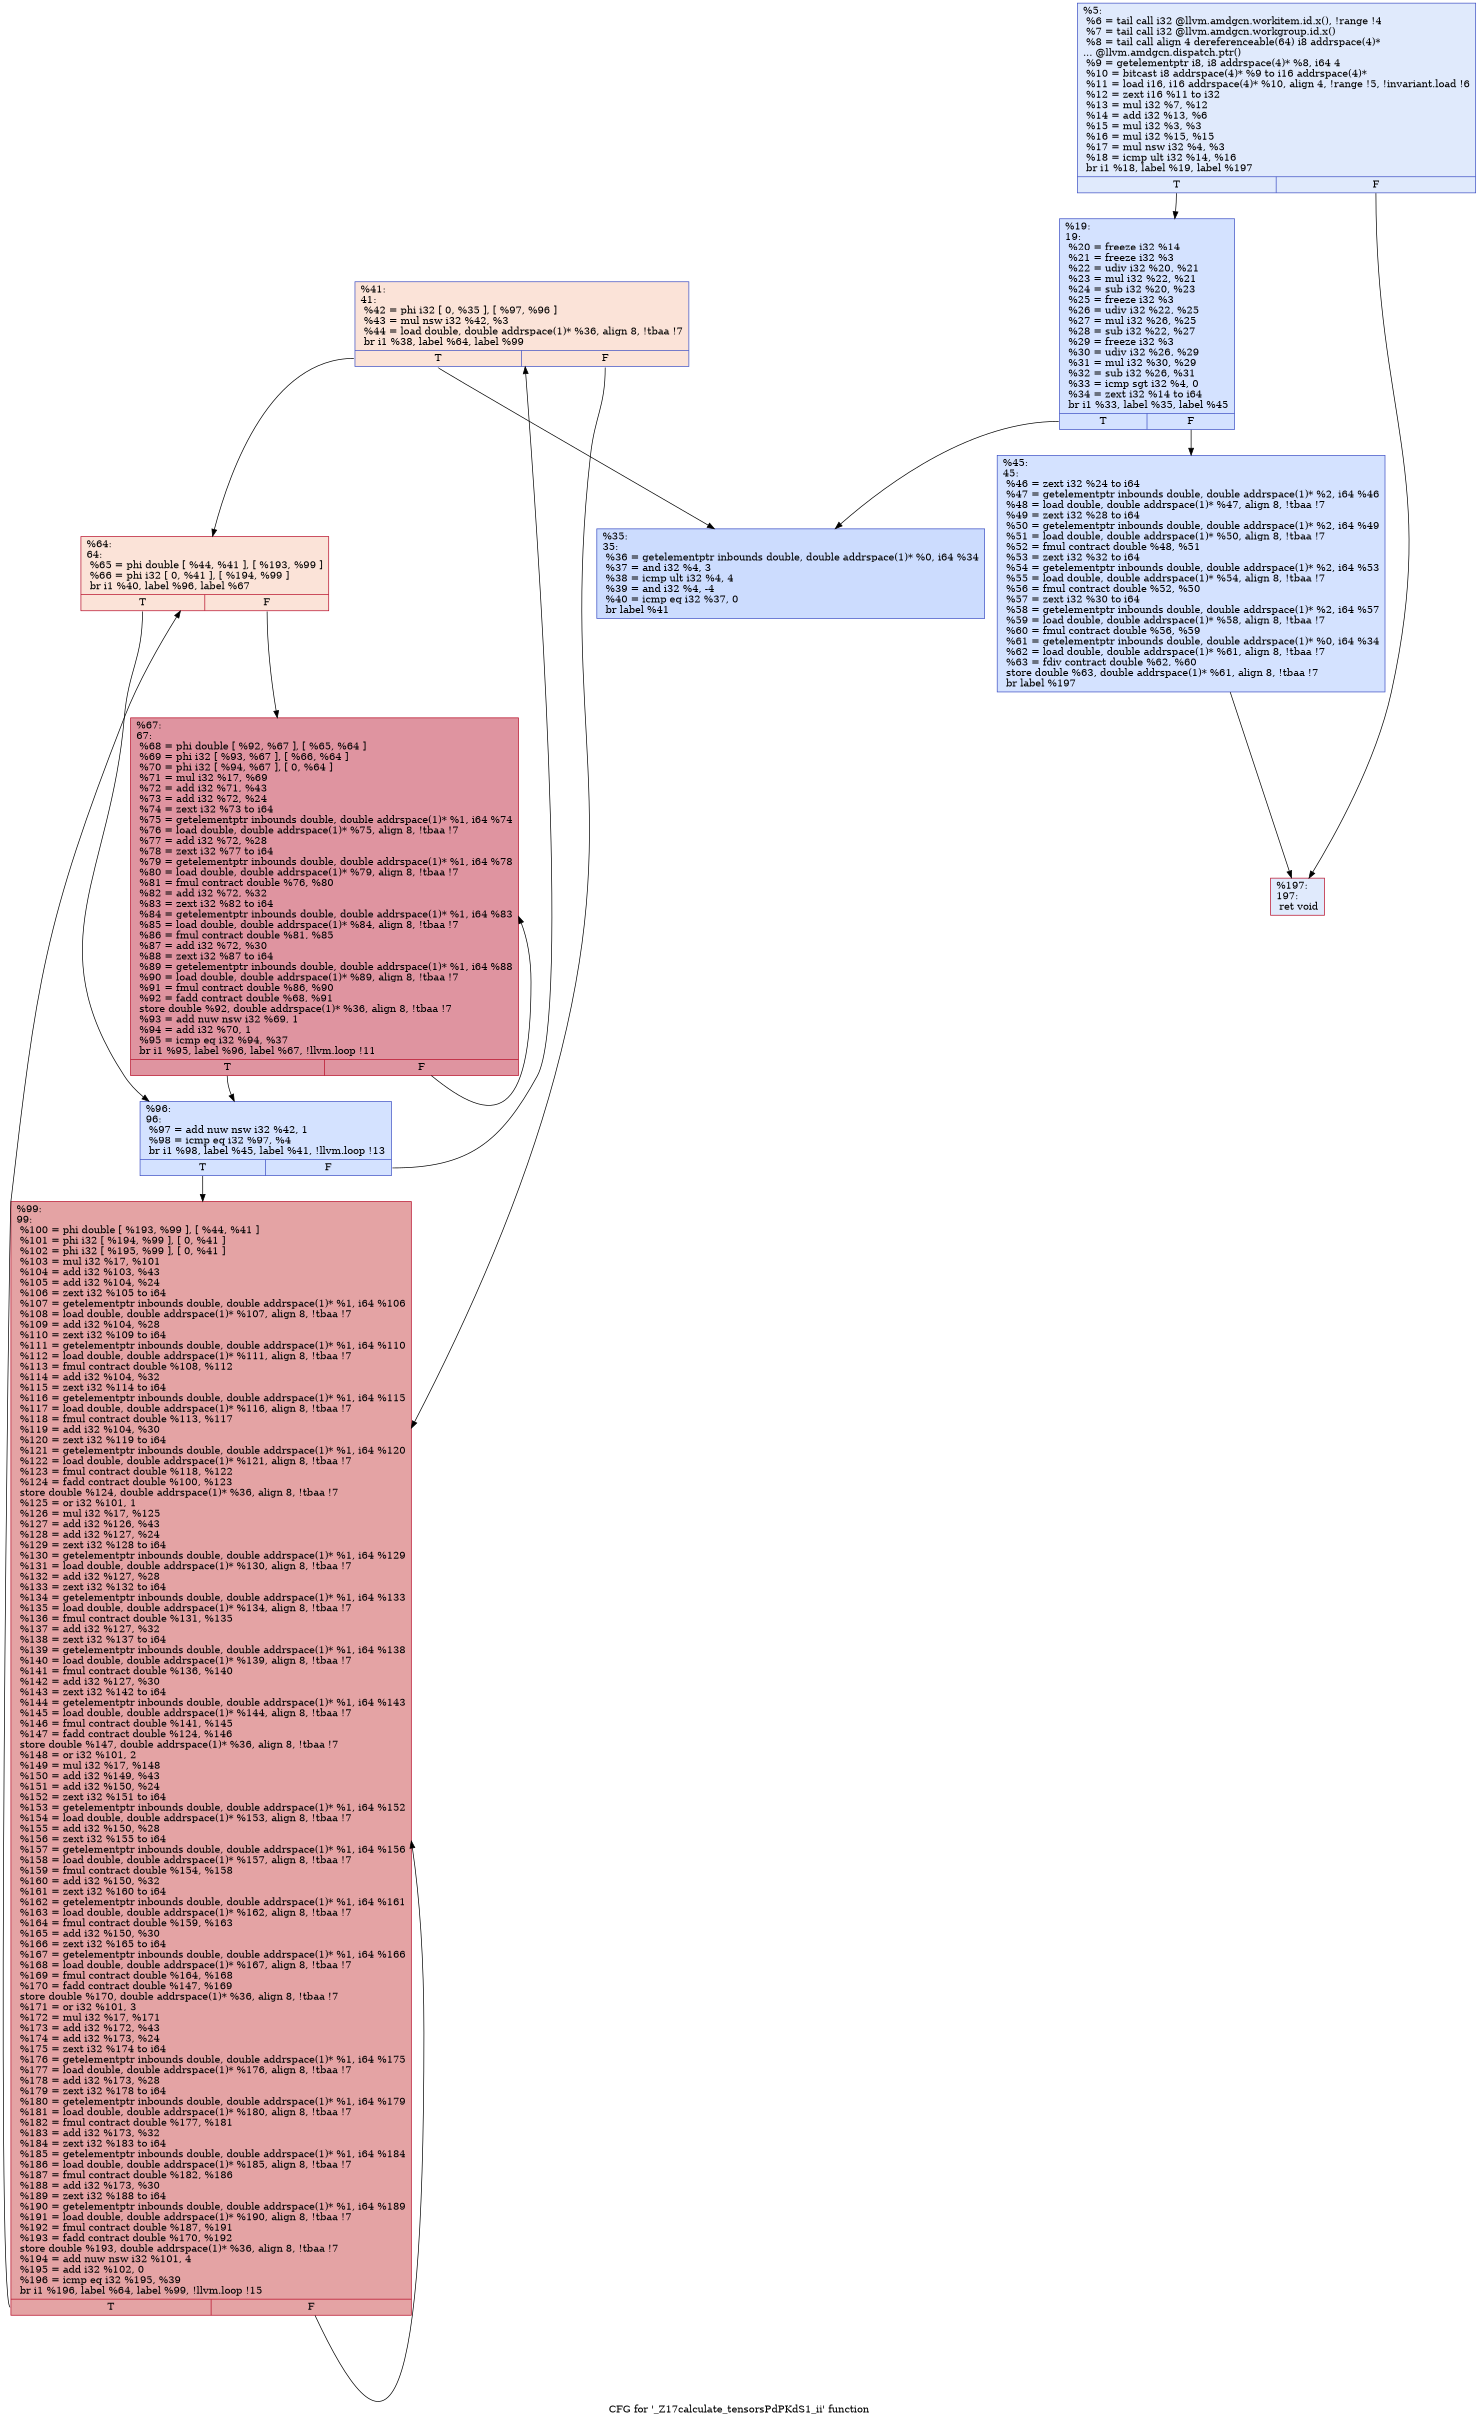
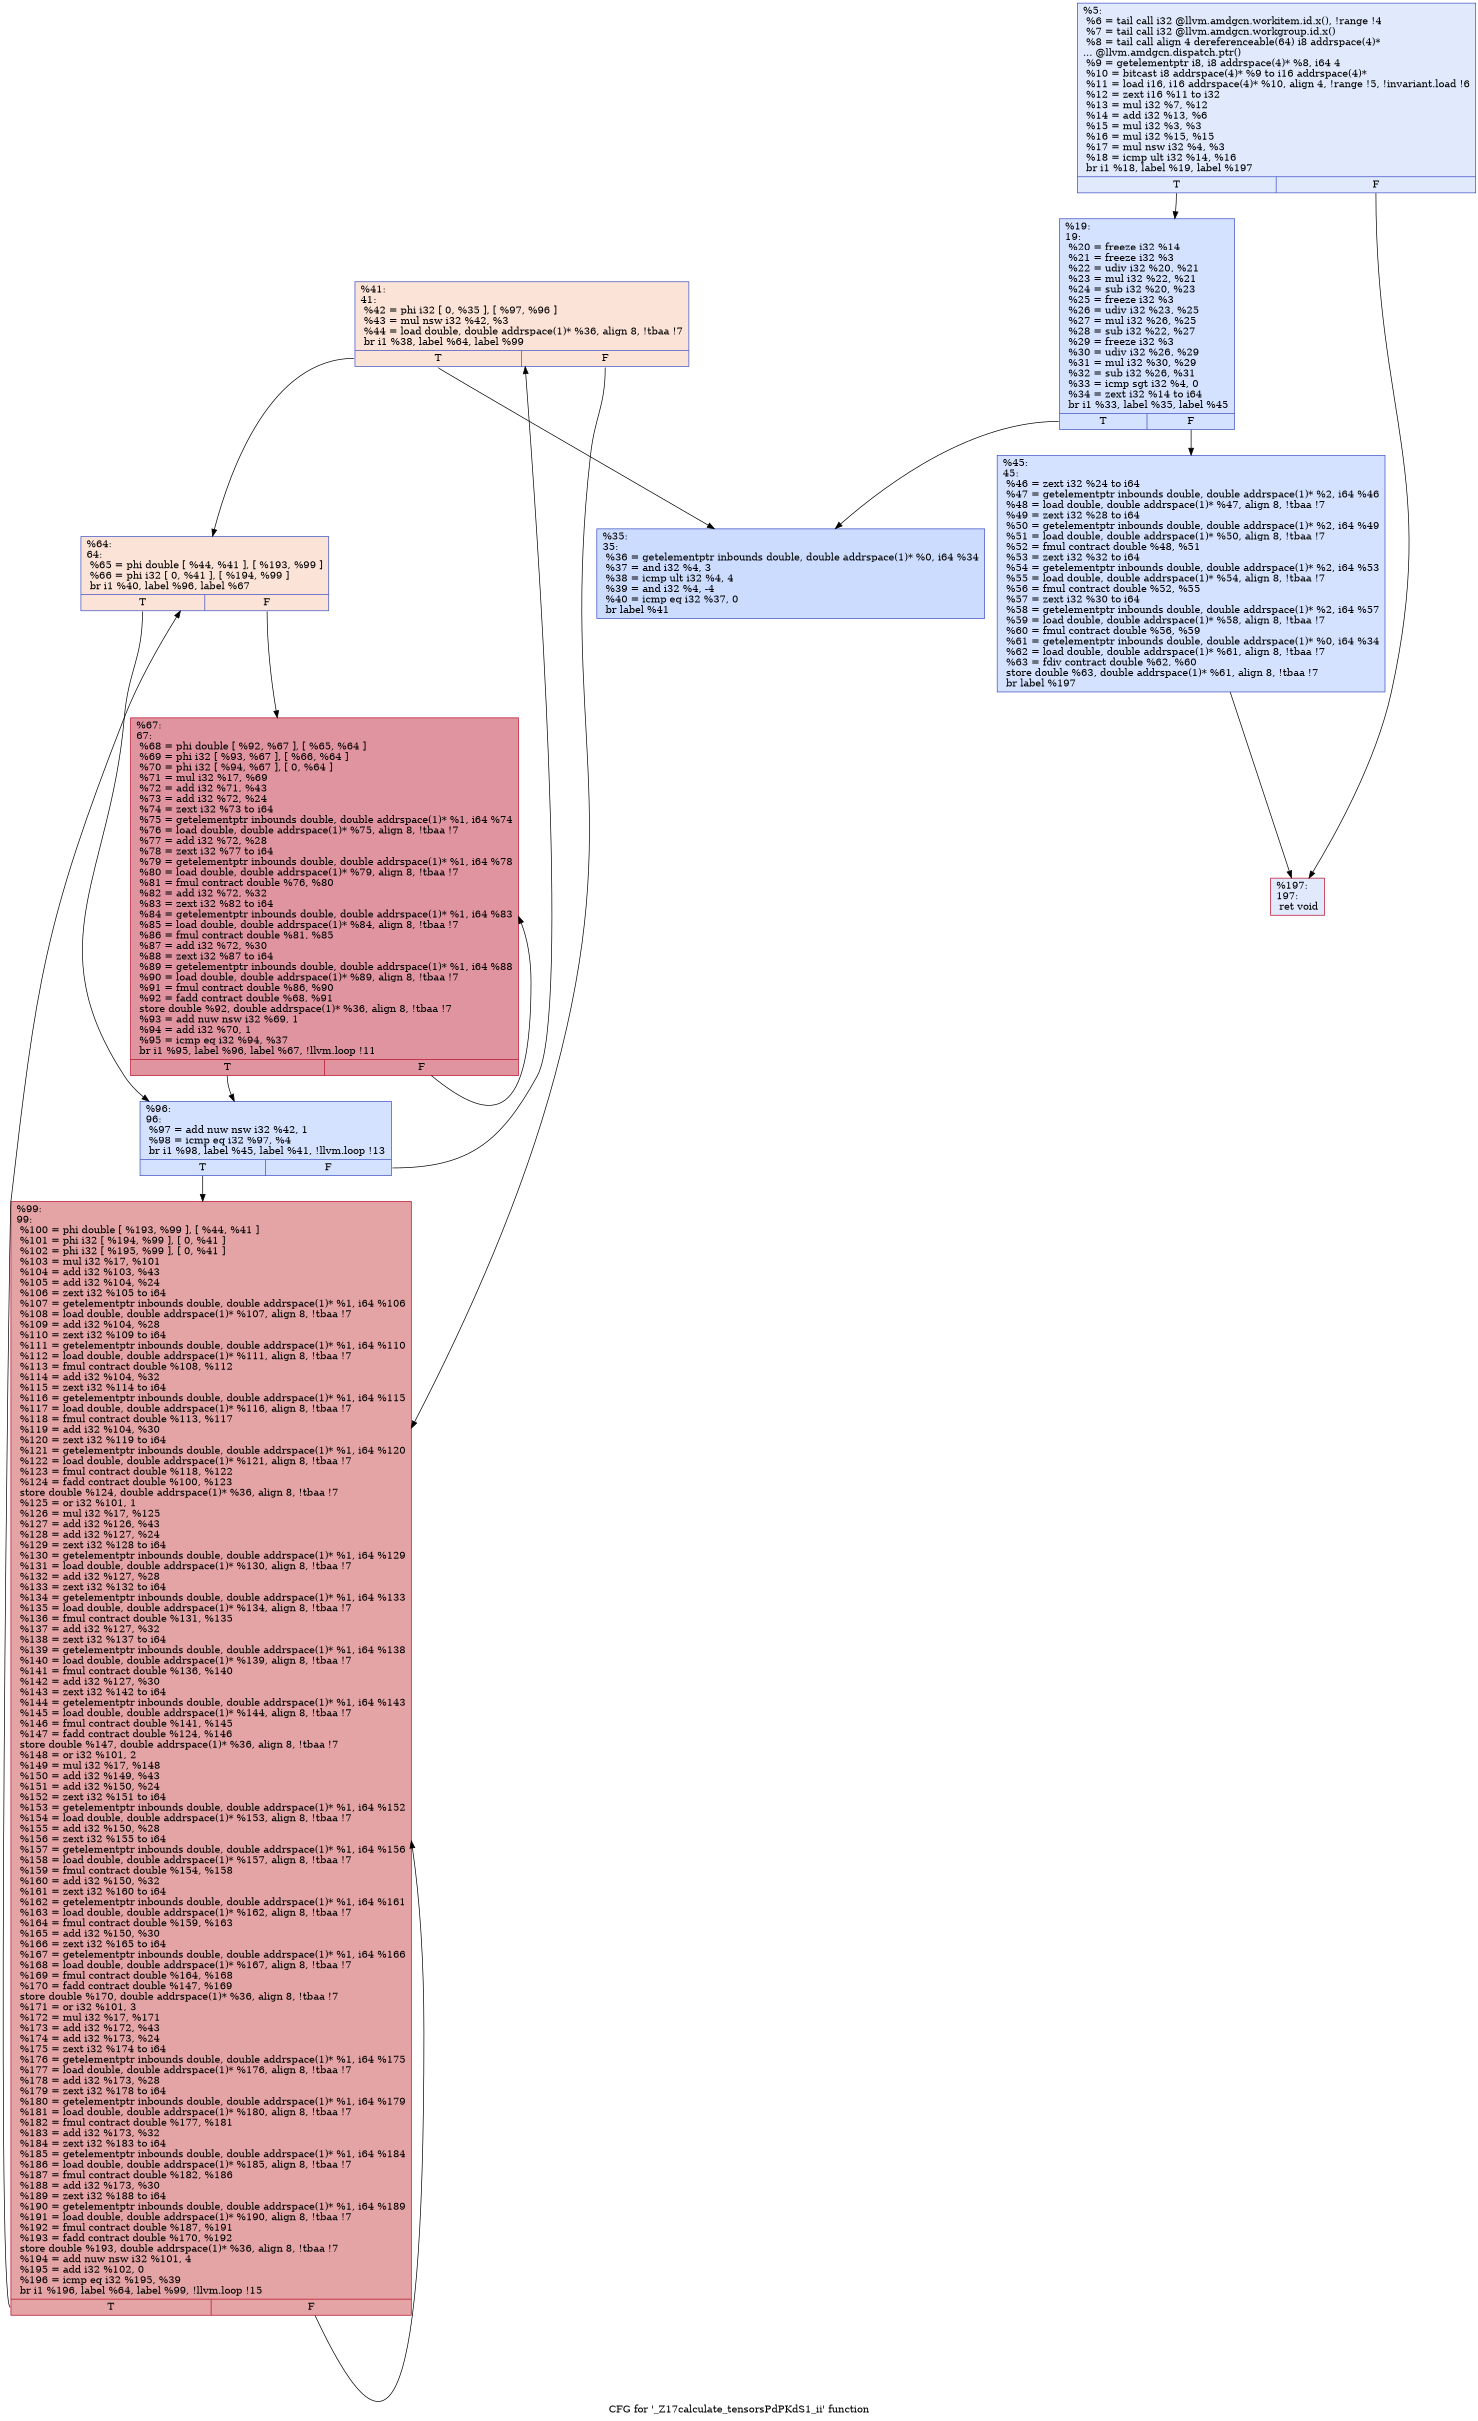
node "%19:": text "%26 = udiv i32 %22, %25" -> "%26 = udiv i32 %23, %25"
node "%64:": color #b70d28ff -> #3d50c3ff
node "%45:": text "%56 = fmul contract double %52, %50" -> "%56 = fmul contract double %52, %55"
